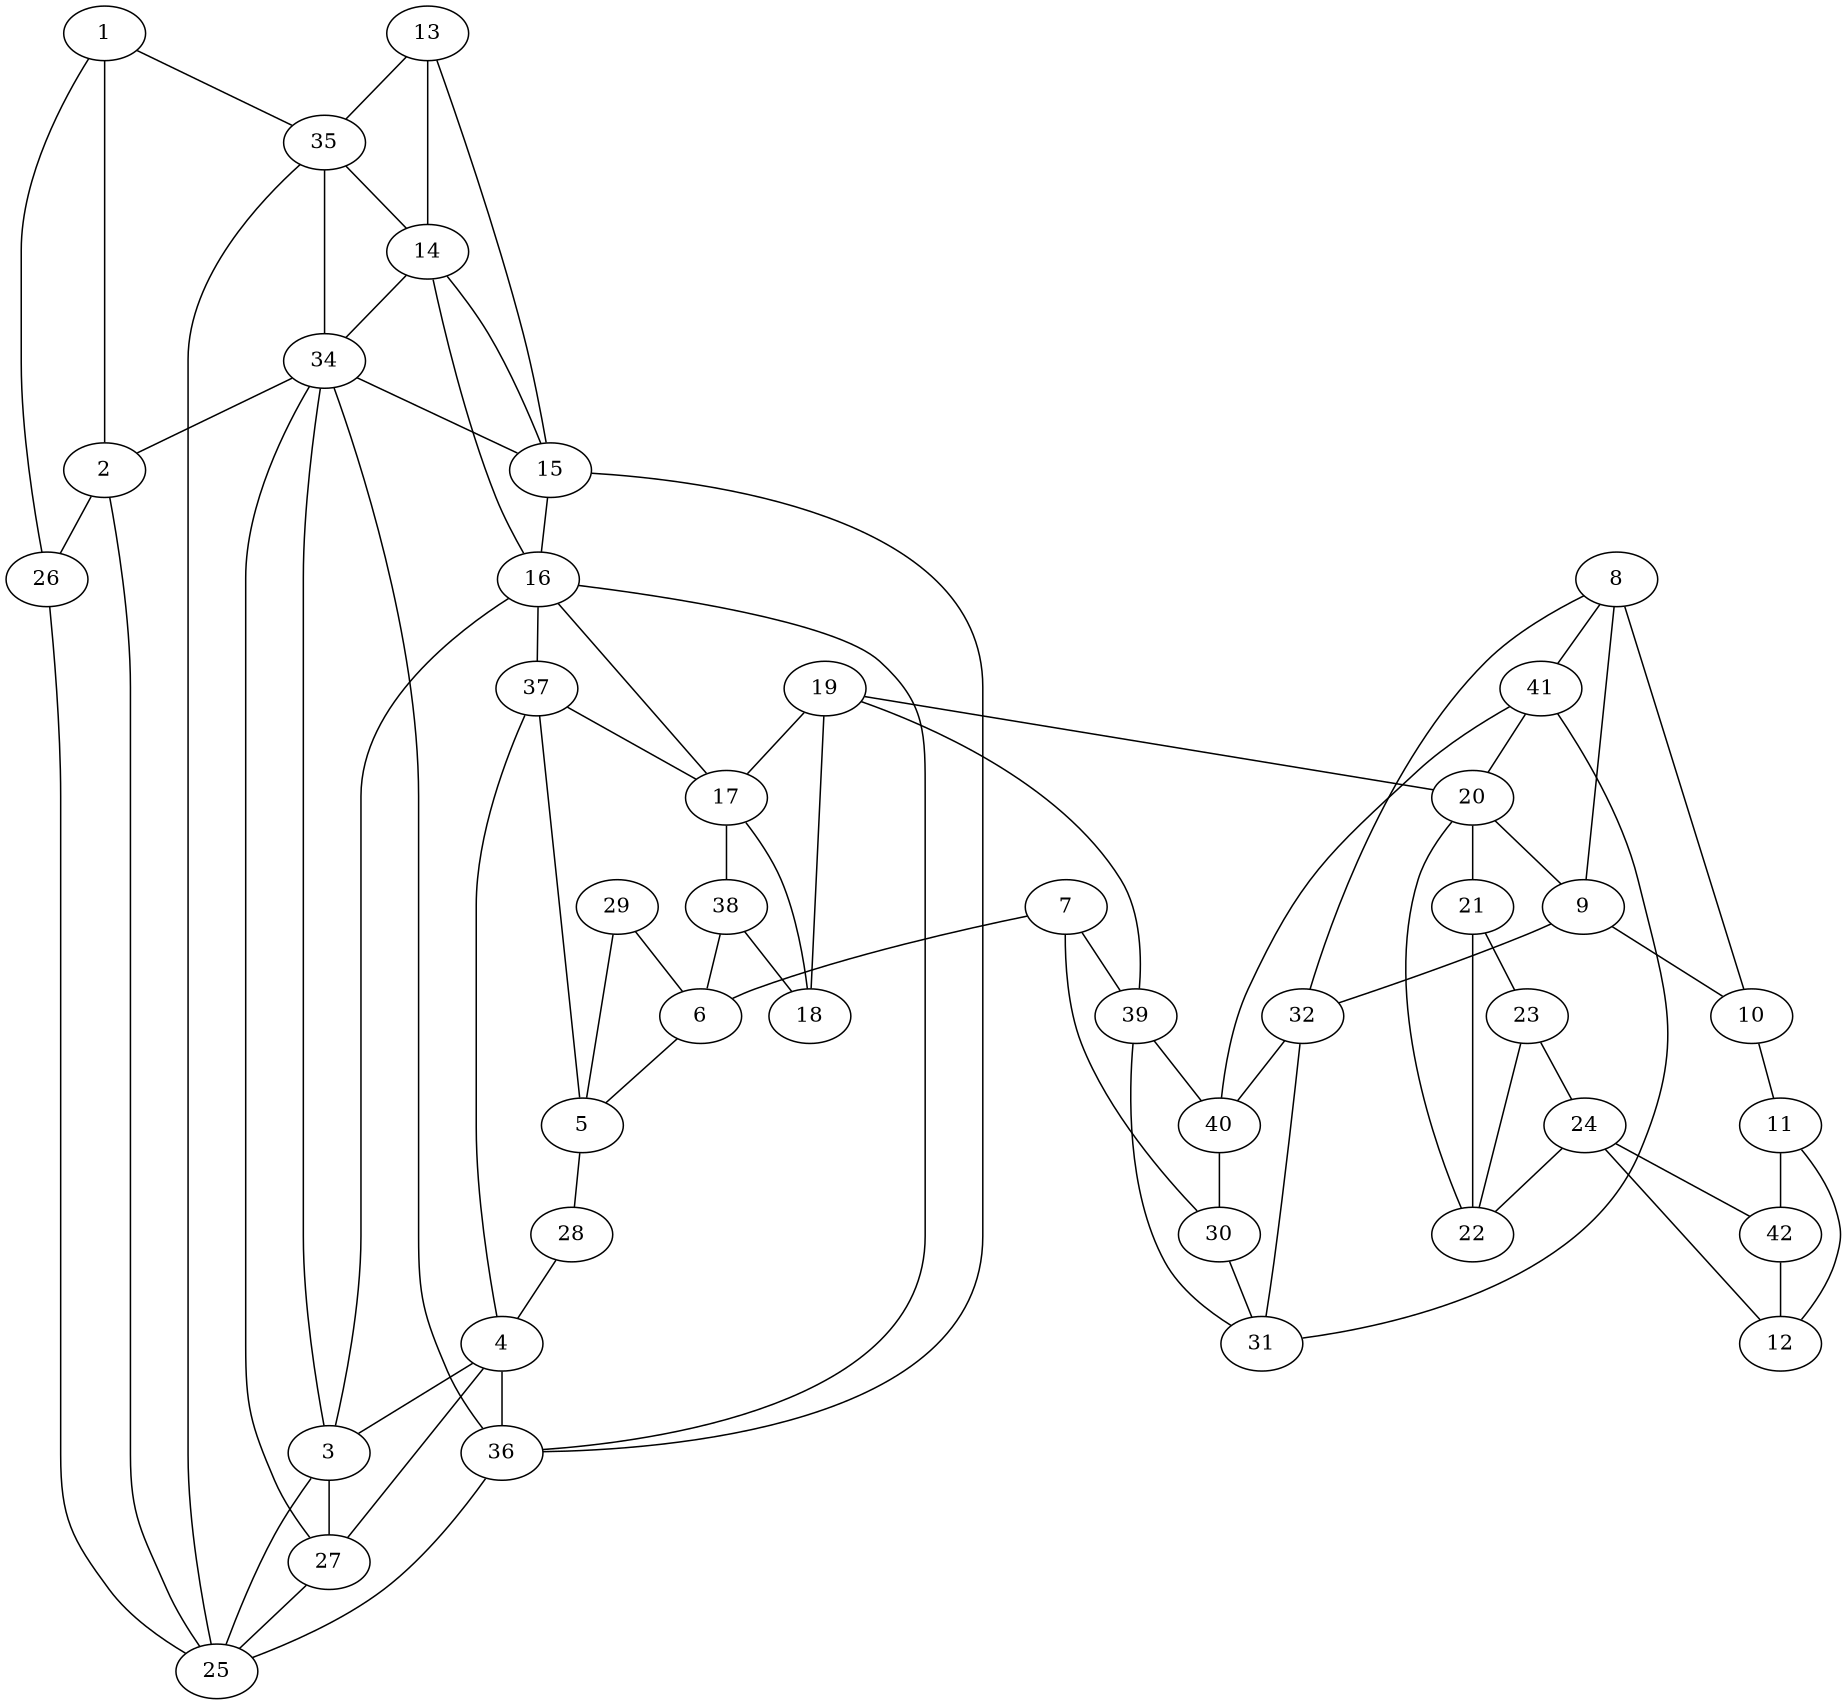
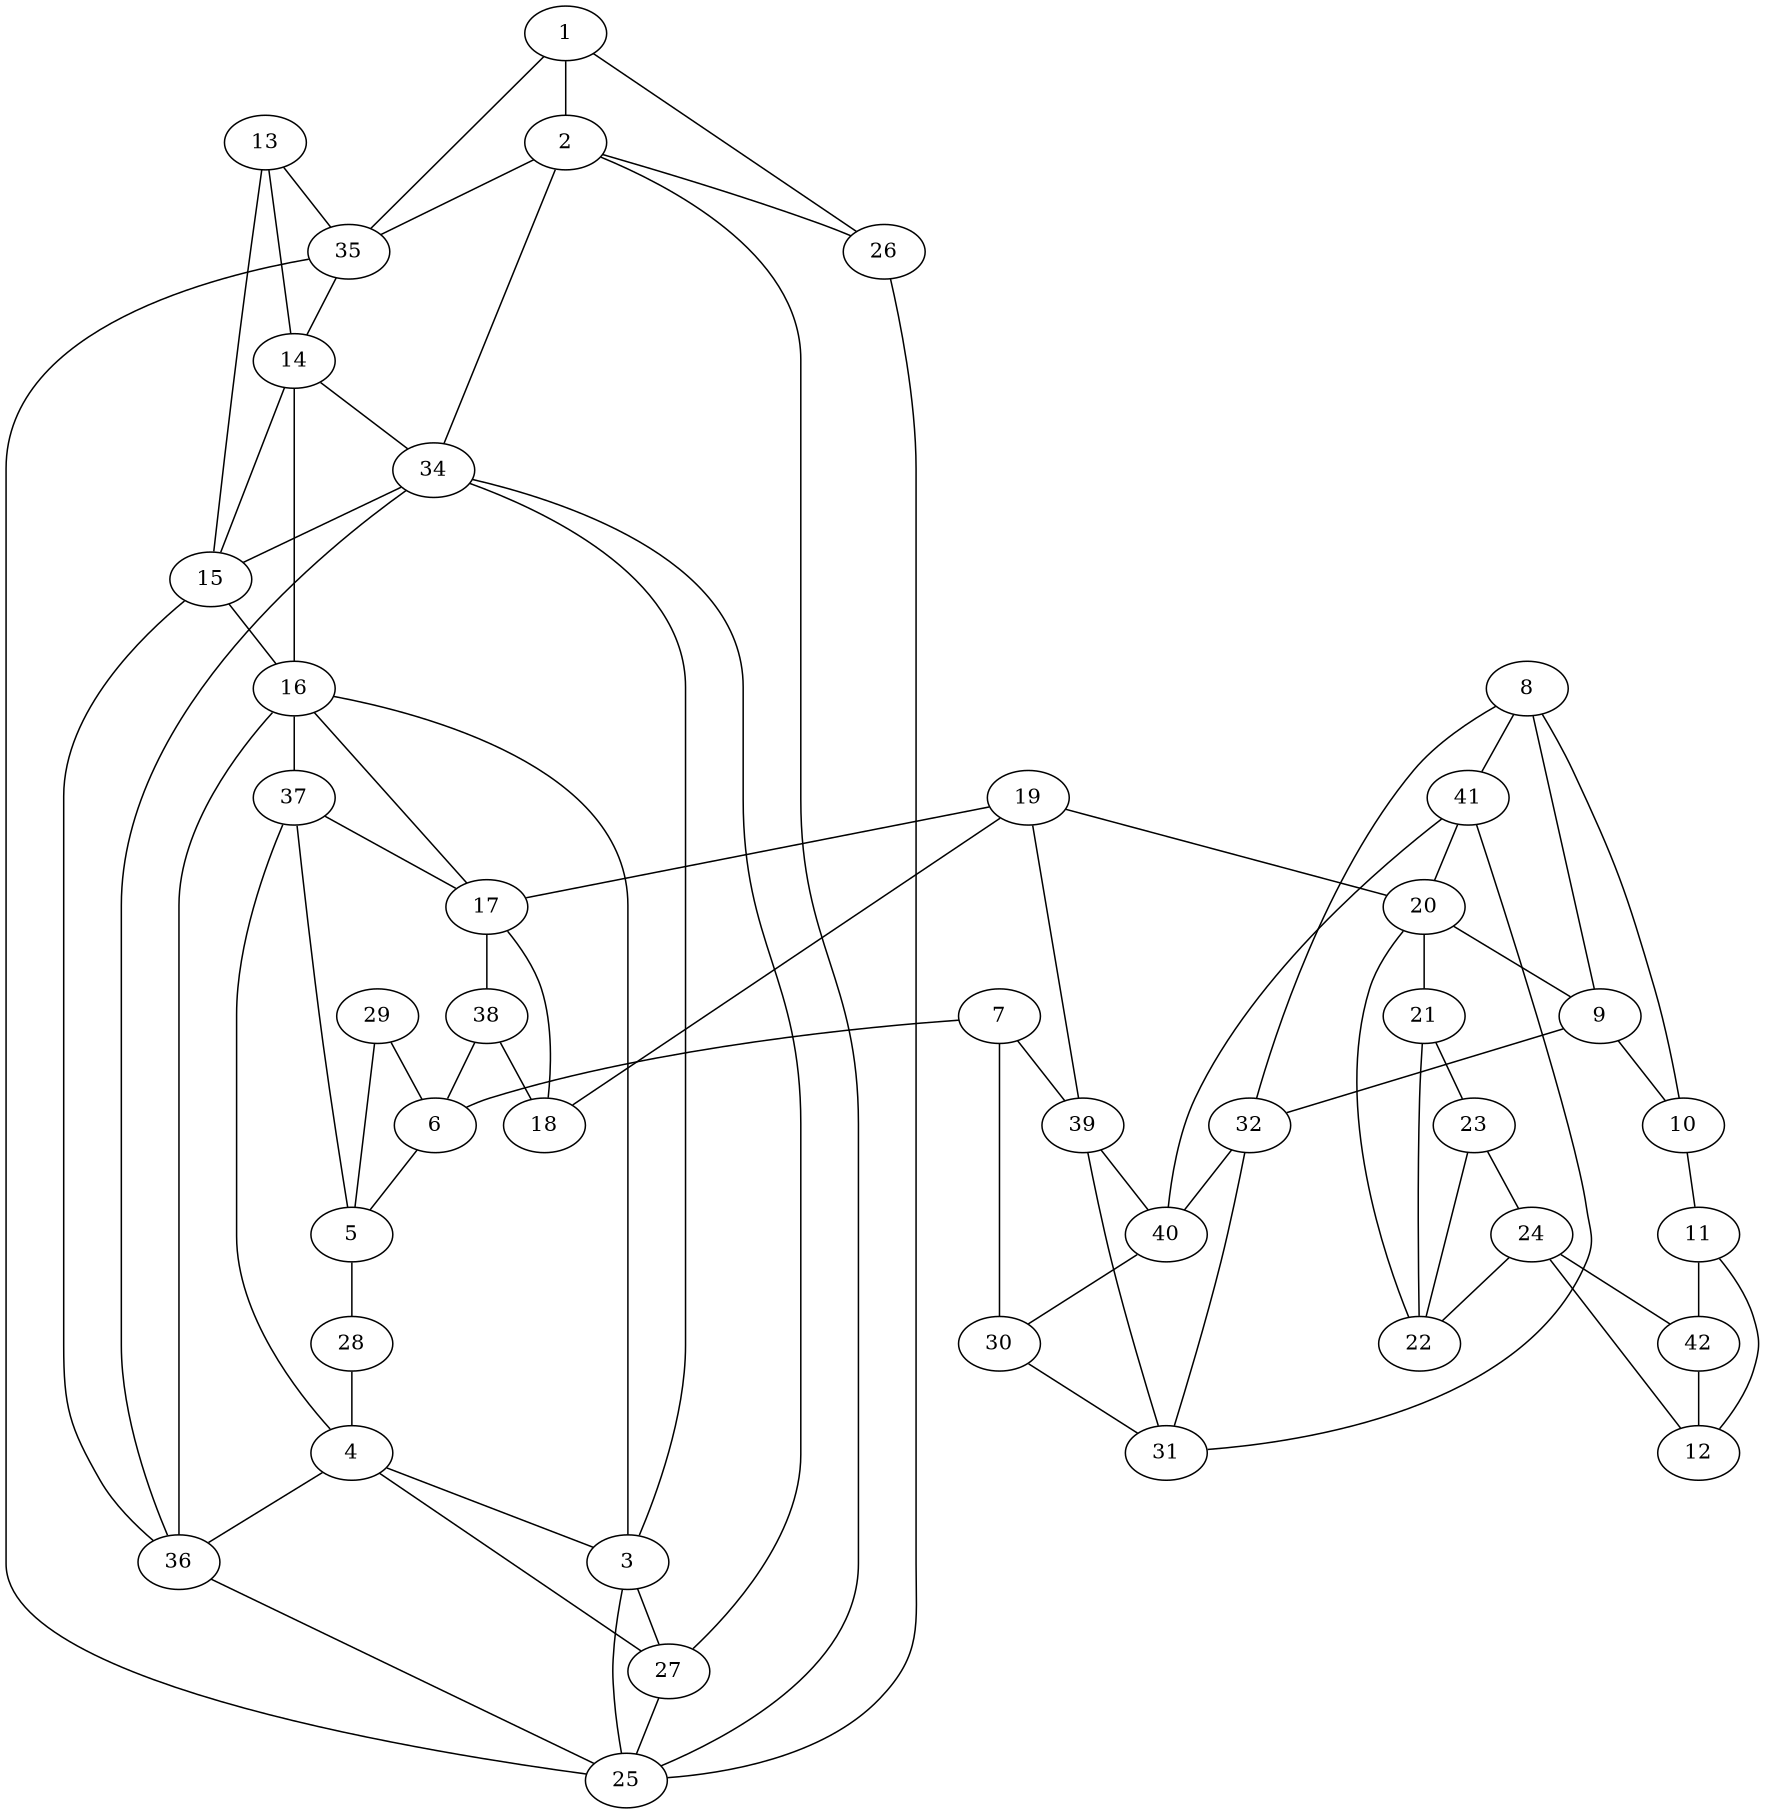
edge "35" -- "34": now "35" -- "2"
